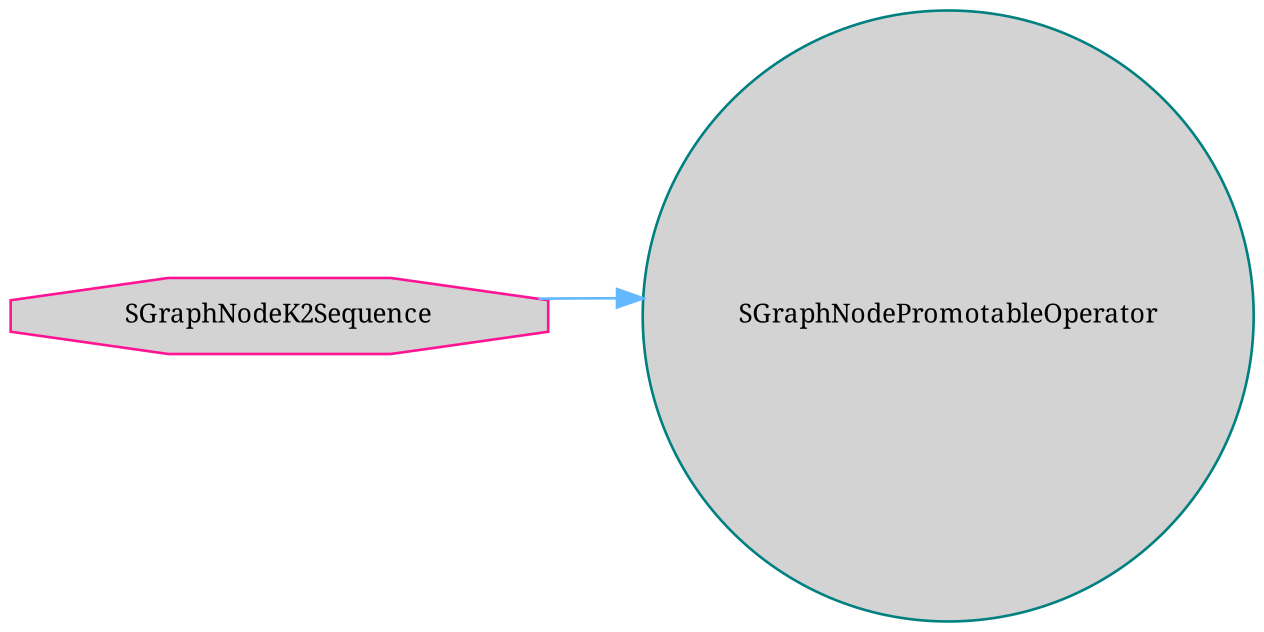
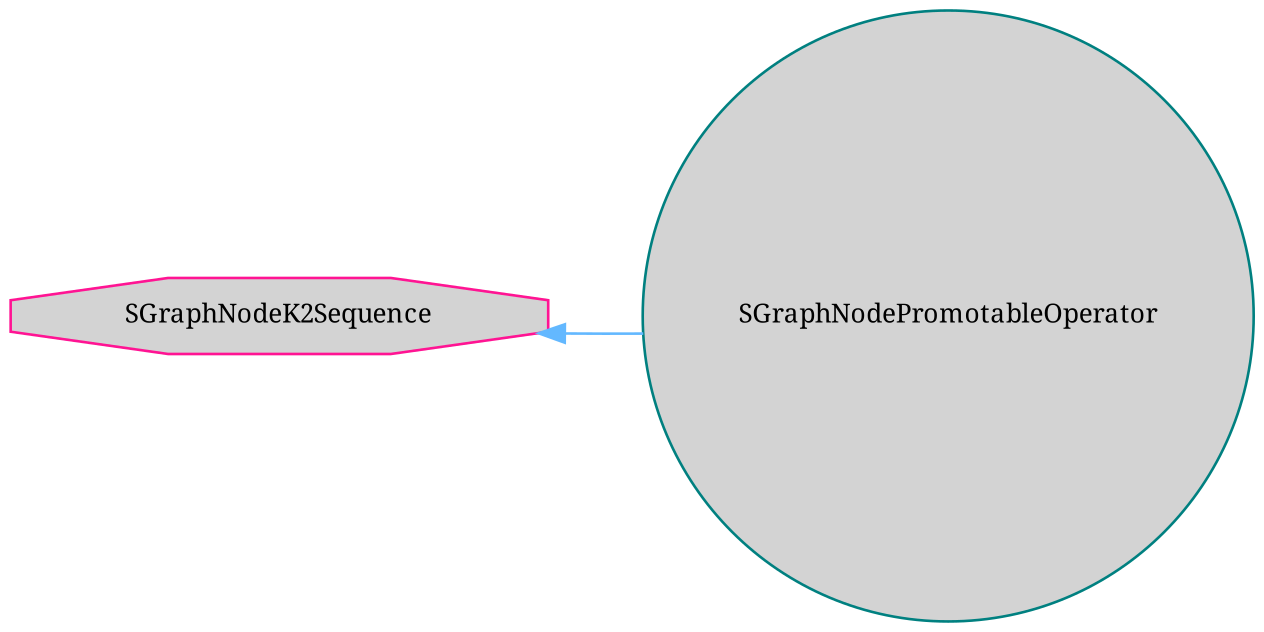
edge "SGraphNodeK2Sequence" -> "SGraphNodePromotableOperator": reversed
